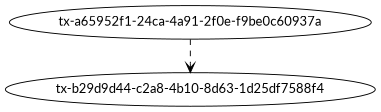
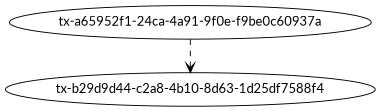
node "tx-a65952f1-24ca-4a91-2f0e-f9be0c60937a": label "tx-a65952f1-24ca-4a91-2f0e-f9be0c60937a" -> "tx-a65952f1-24ca-4a91-9f0e-f9be0c60937a"
